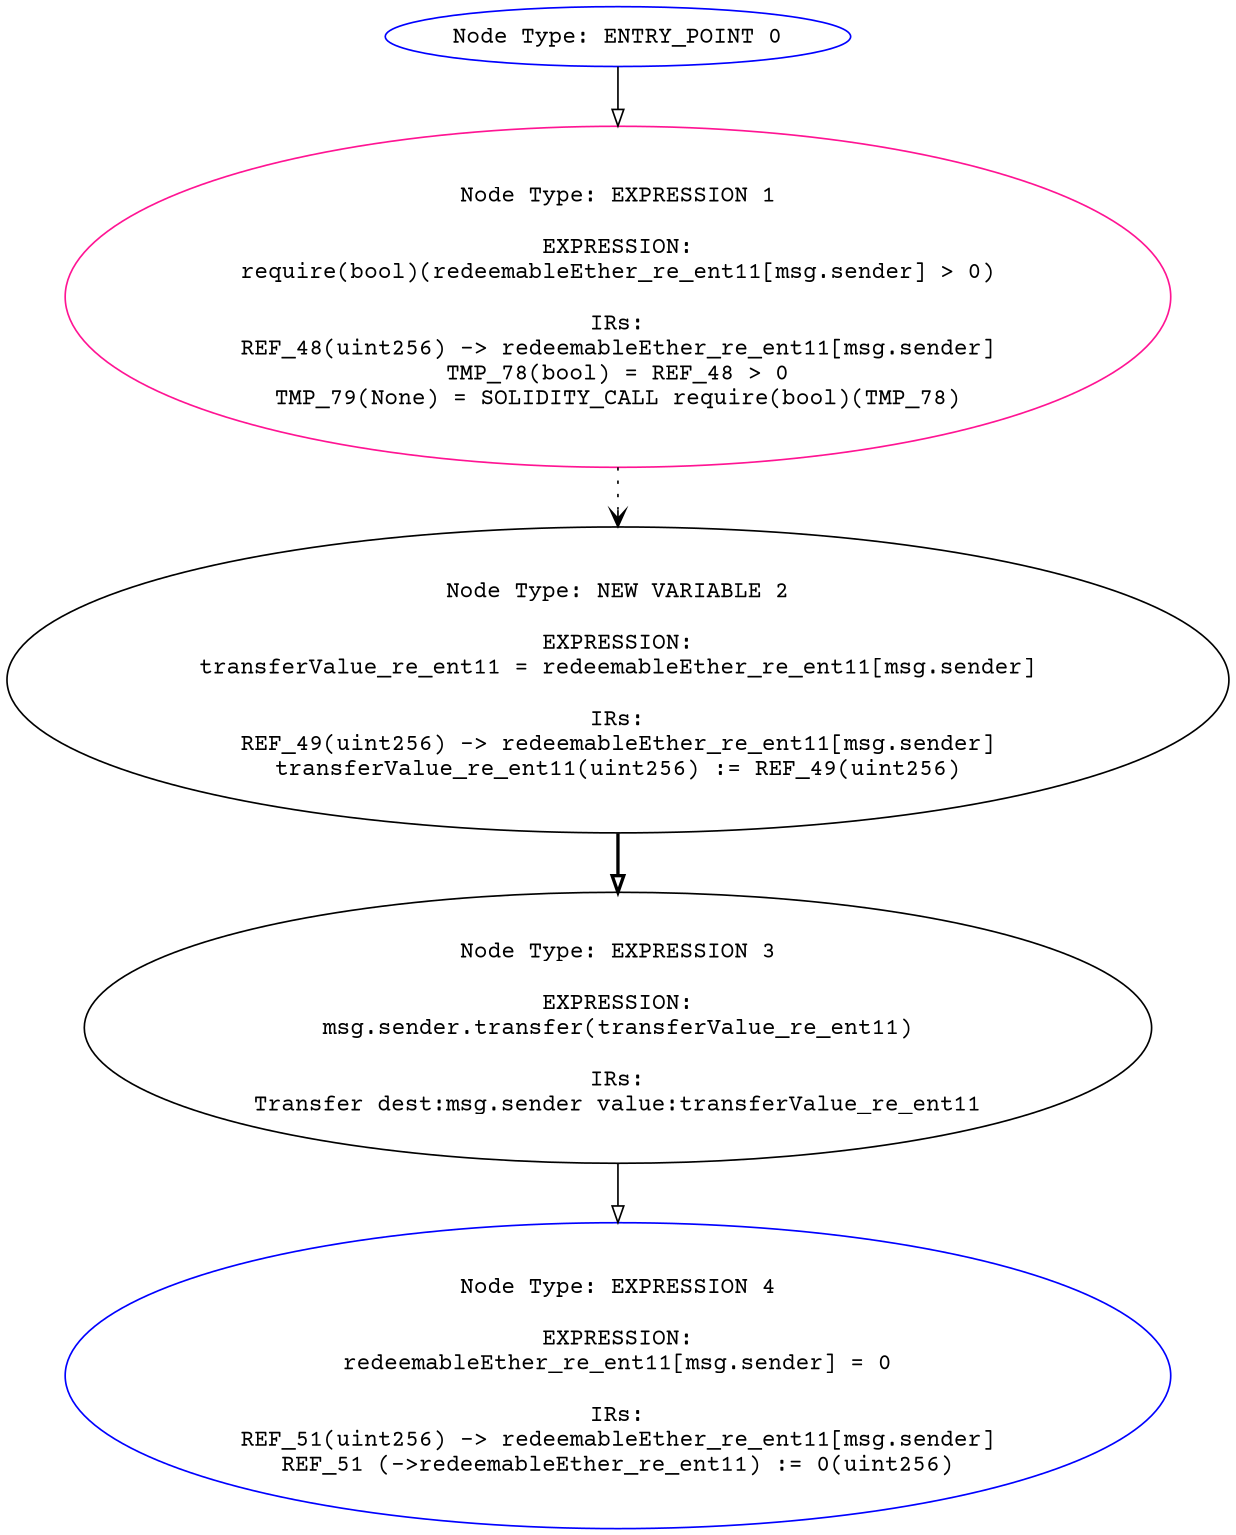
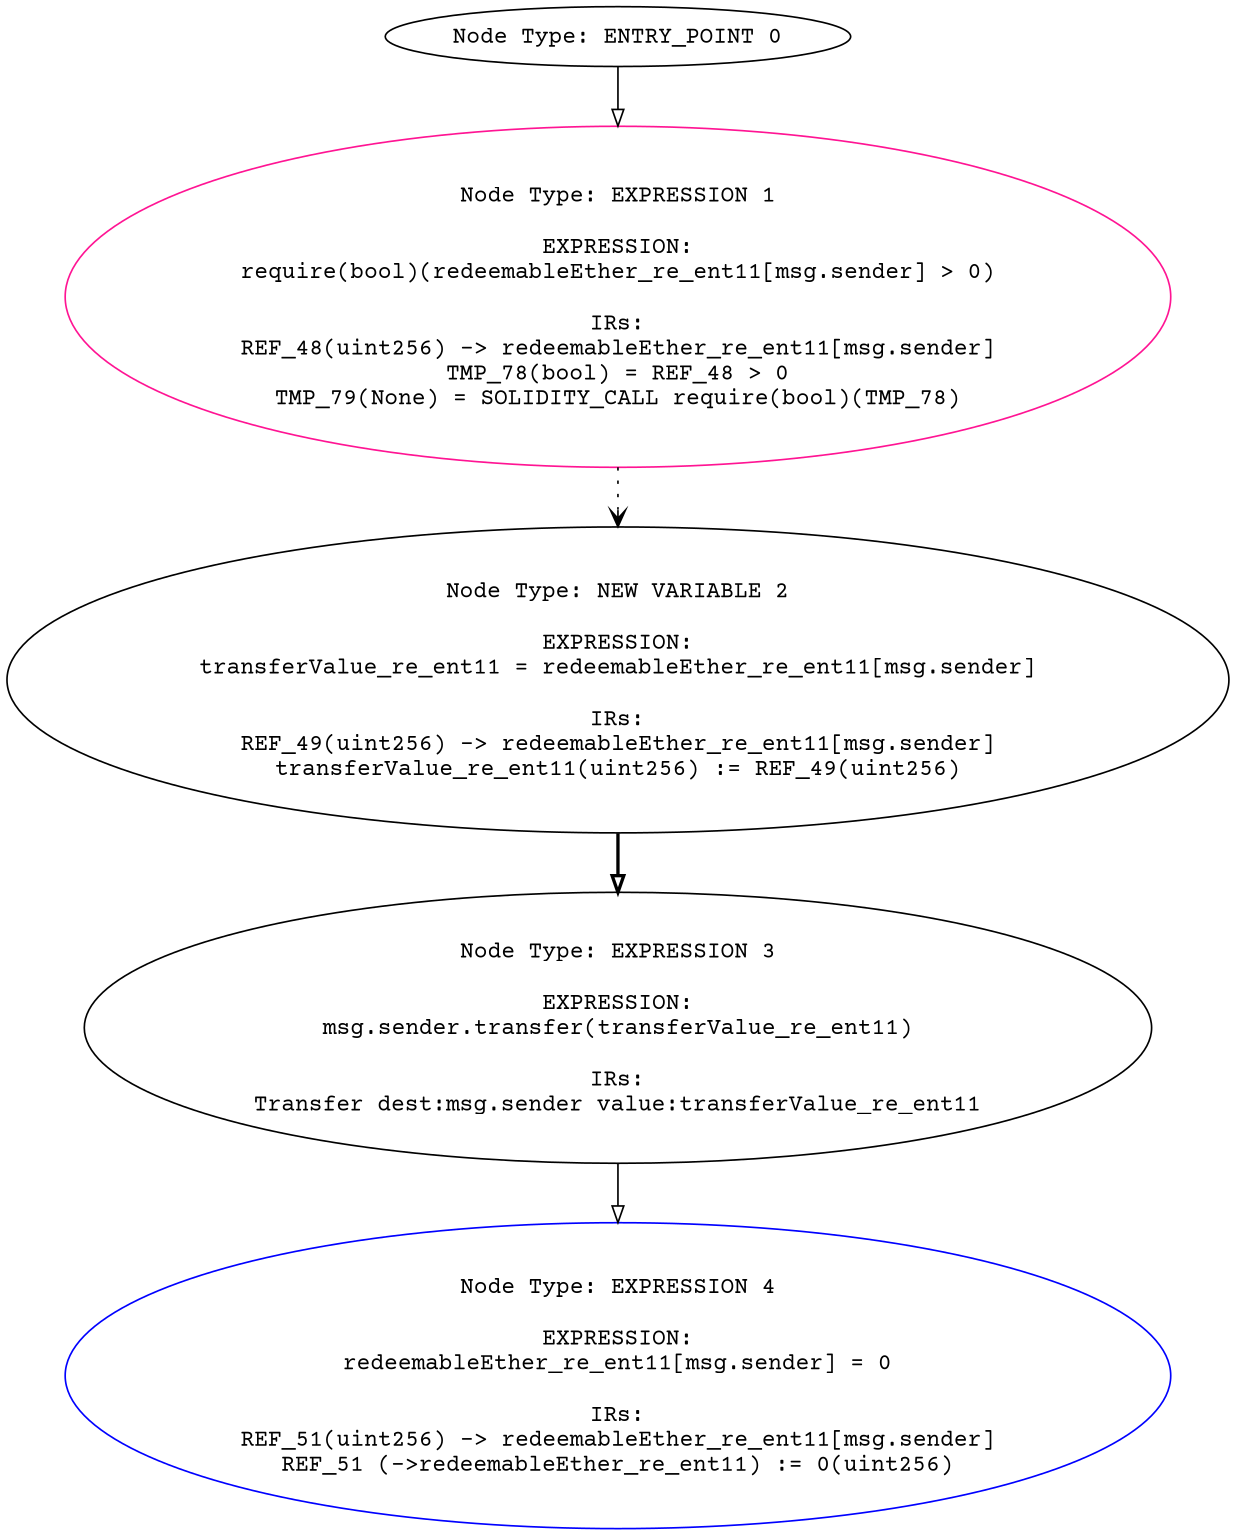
node "Node Type: ENTRY_POINT 0": color blue -> black
